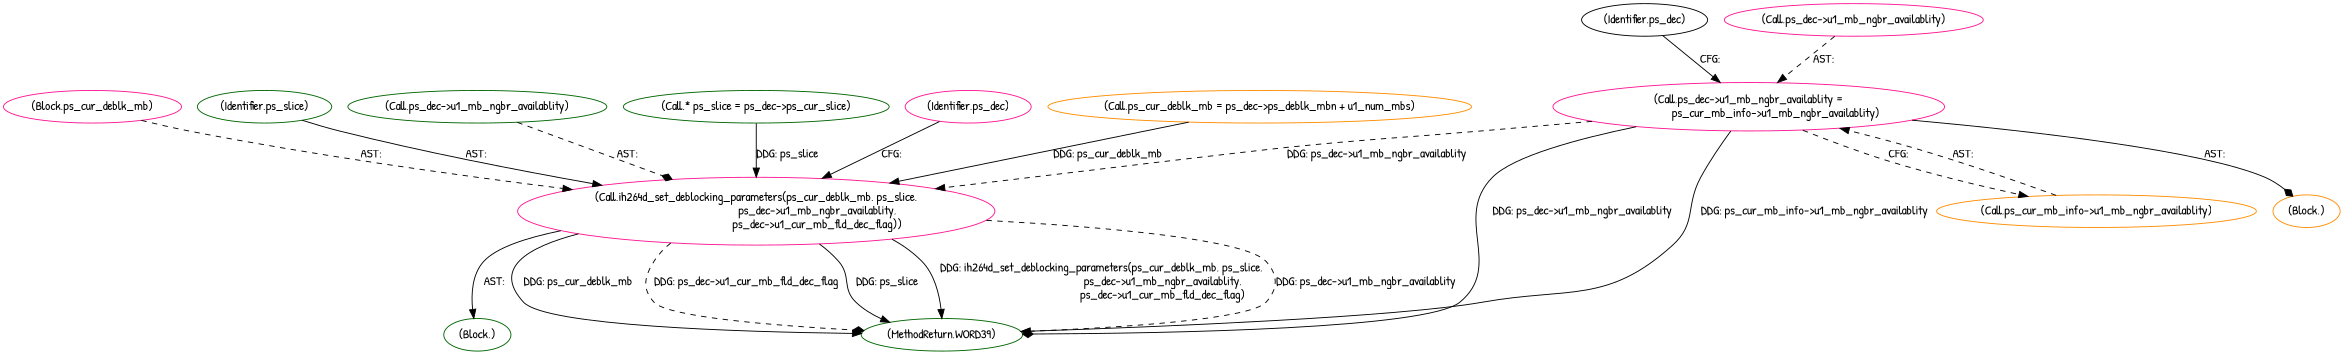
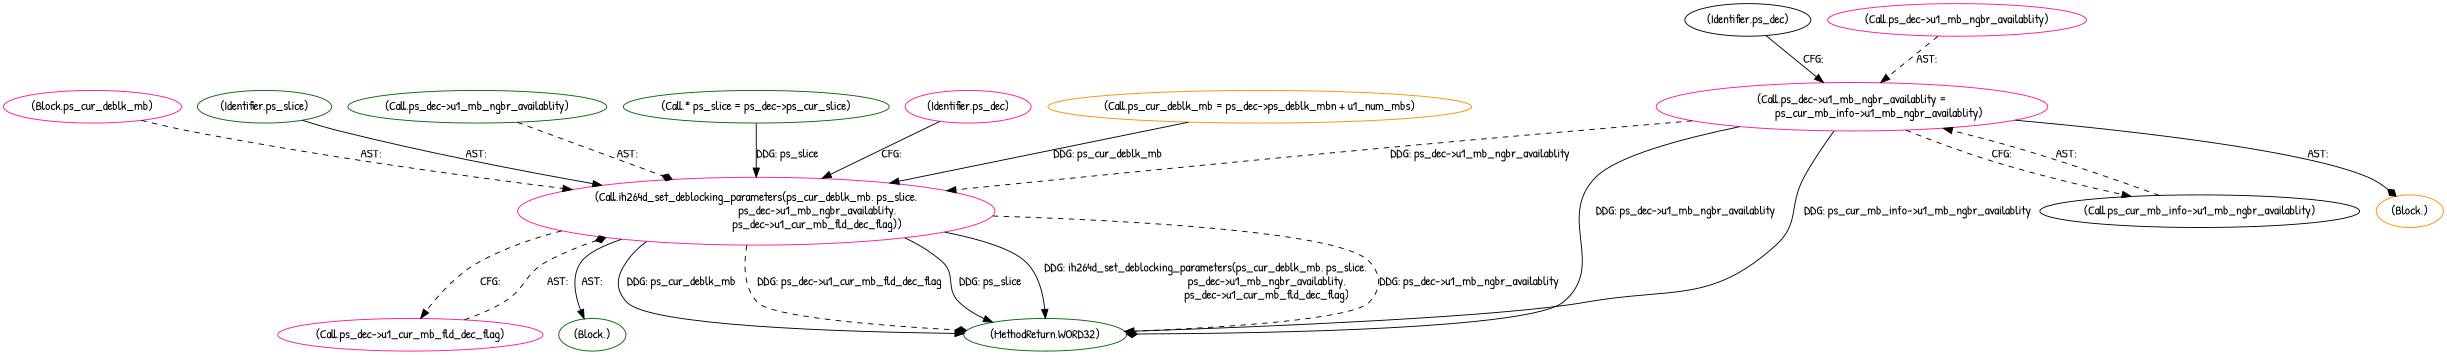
node "(Call,ps_cur_mb_info->u1_mb_ngbr_availablity)": color darkorange -> black
node "(Call,ps_dec->u1_cur_mb_fld_dec_flag)": added
node "(MethodReturn,WORD39)": label "(MethodReturn,WORD39)" -> "(MethodReturn,WORD32)"
